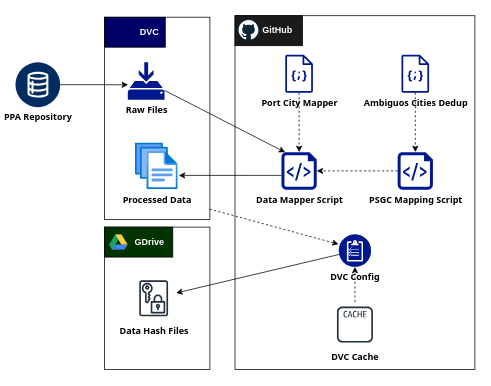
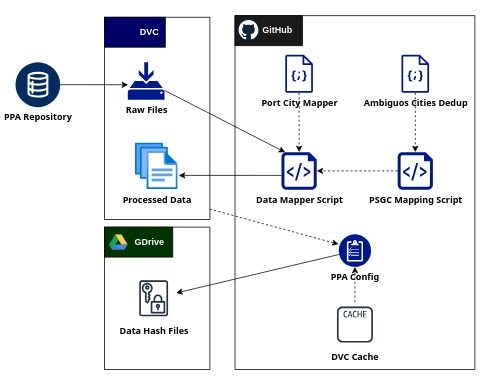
node "DVC Config": label "DVC Config" -> "PPA Config"
